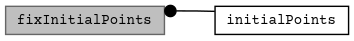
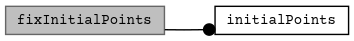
edge "initialPoints" -> "fixInitialPoints": reversed
